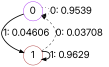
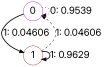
edge "1" -> "0": label "0: 0.03708  " -> "1: 0.04606  "
